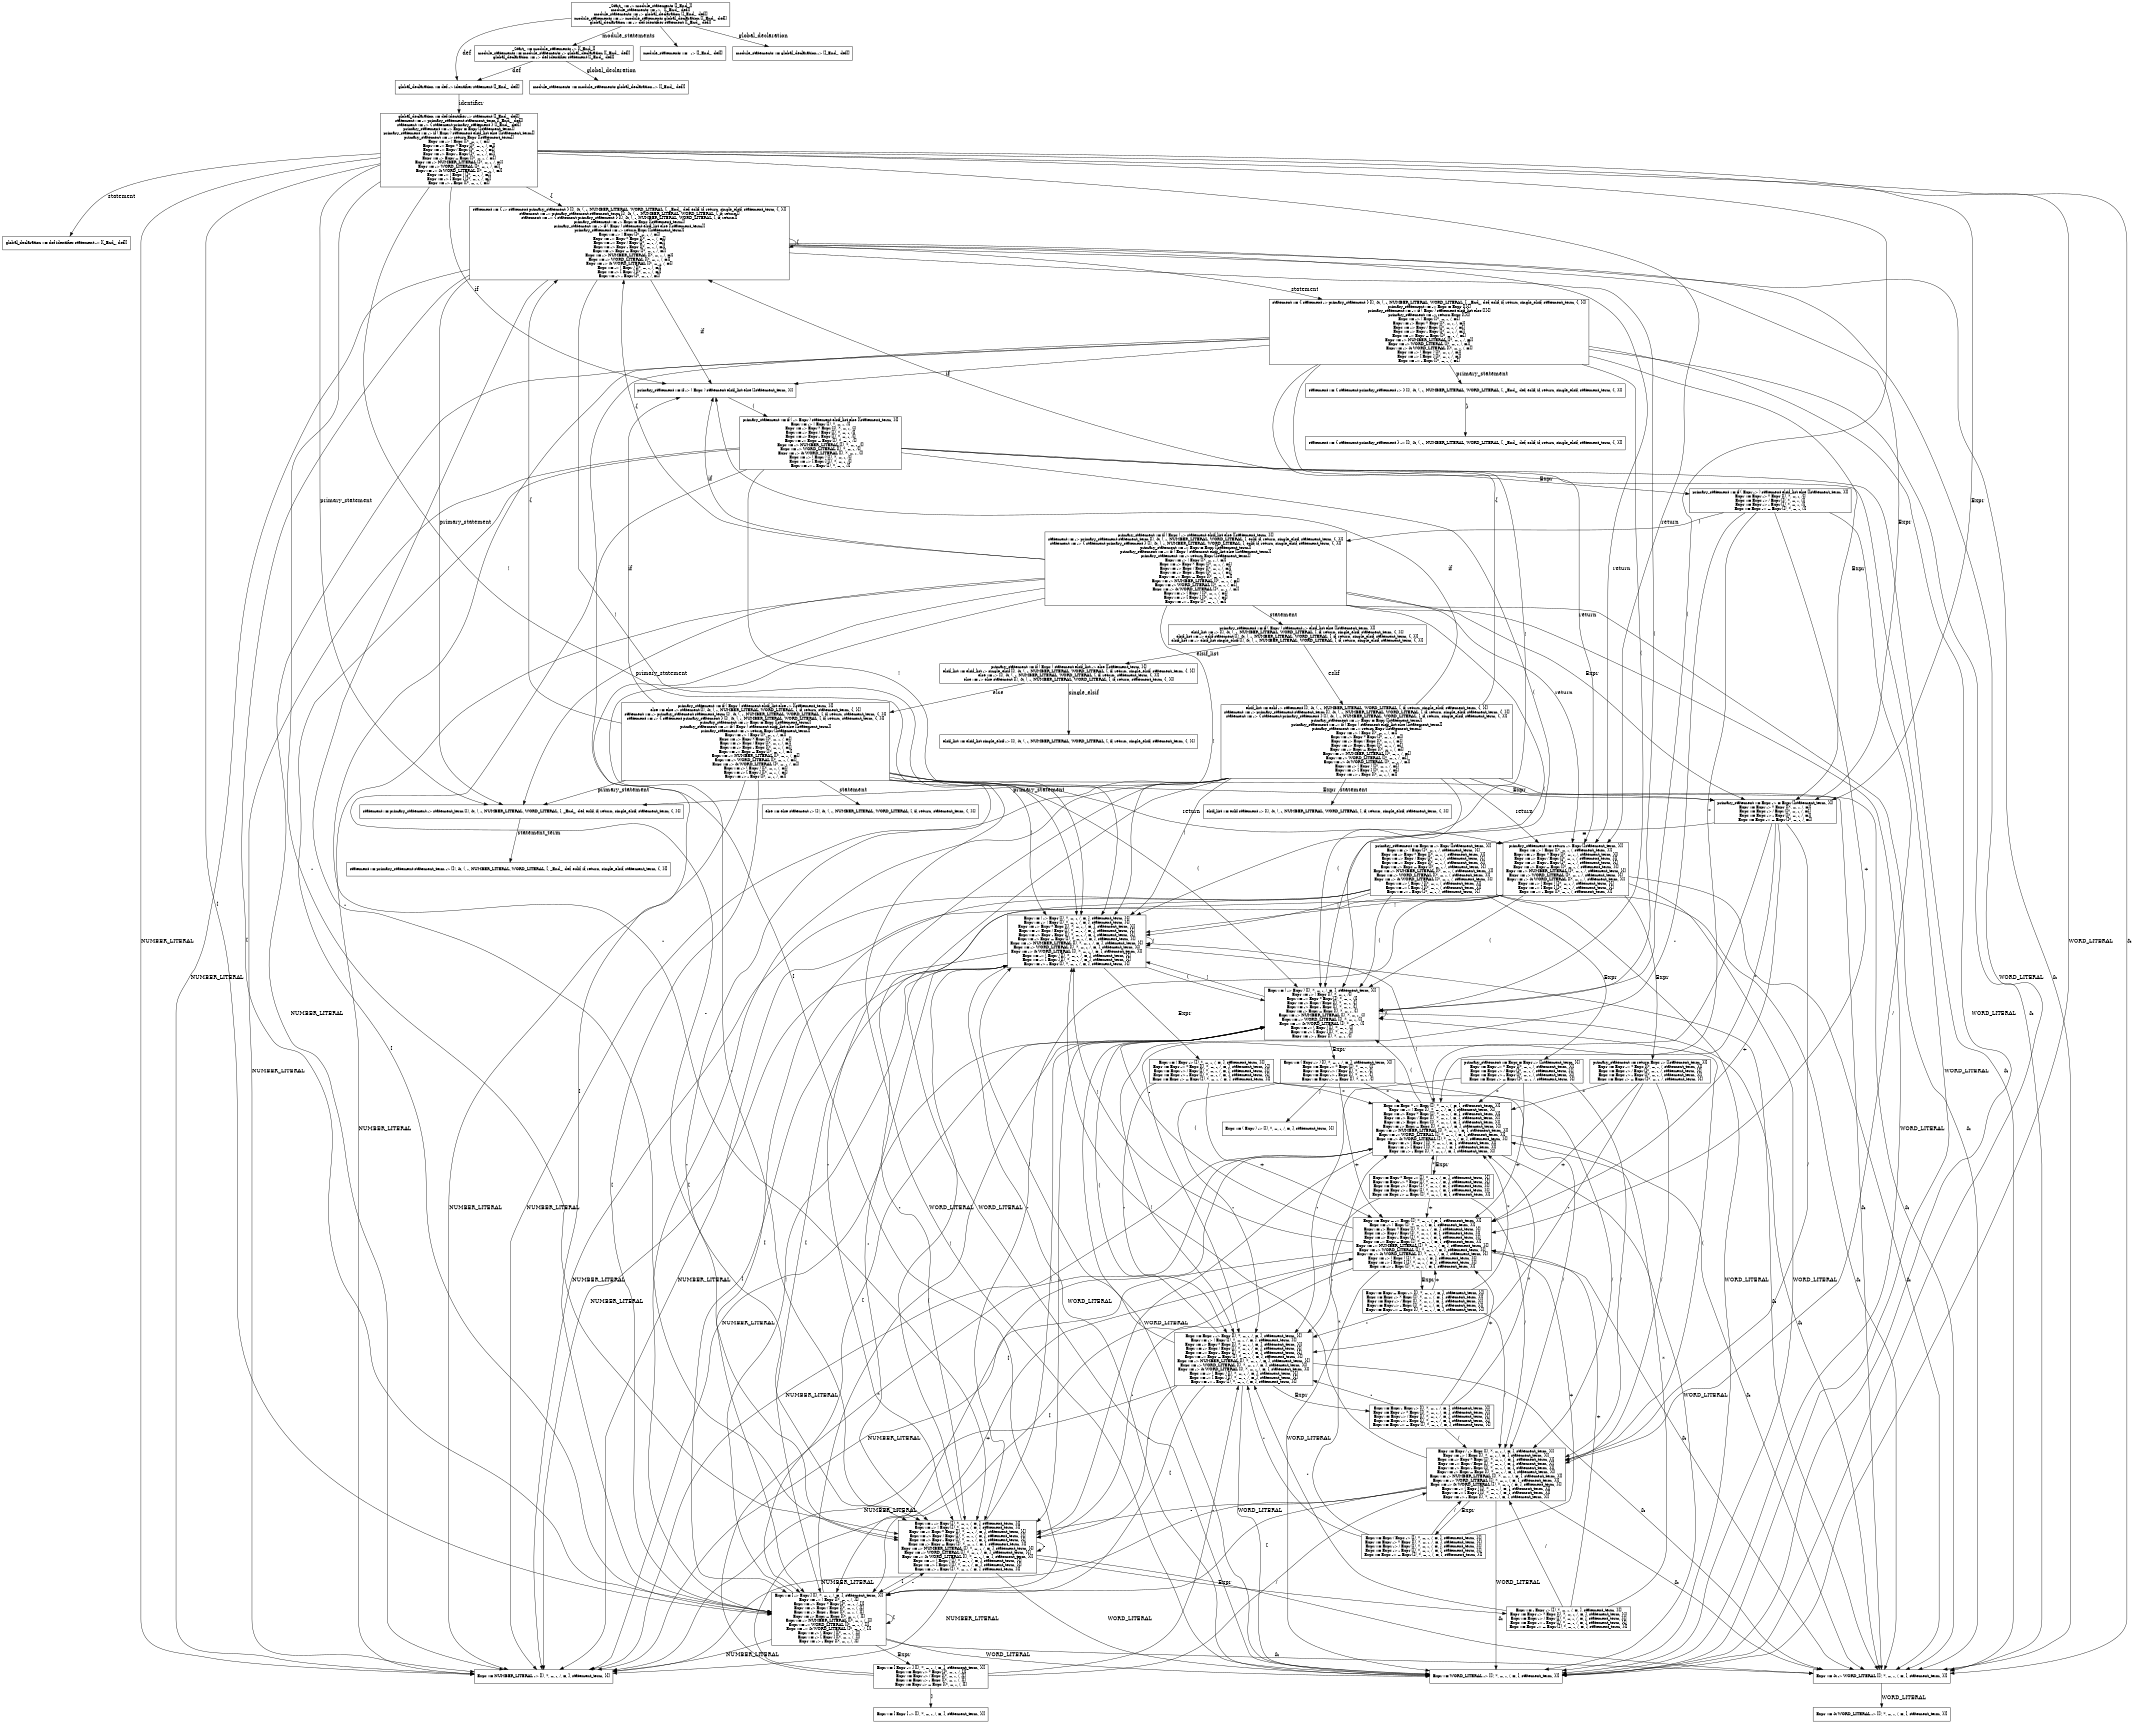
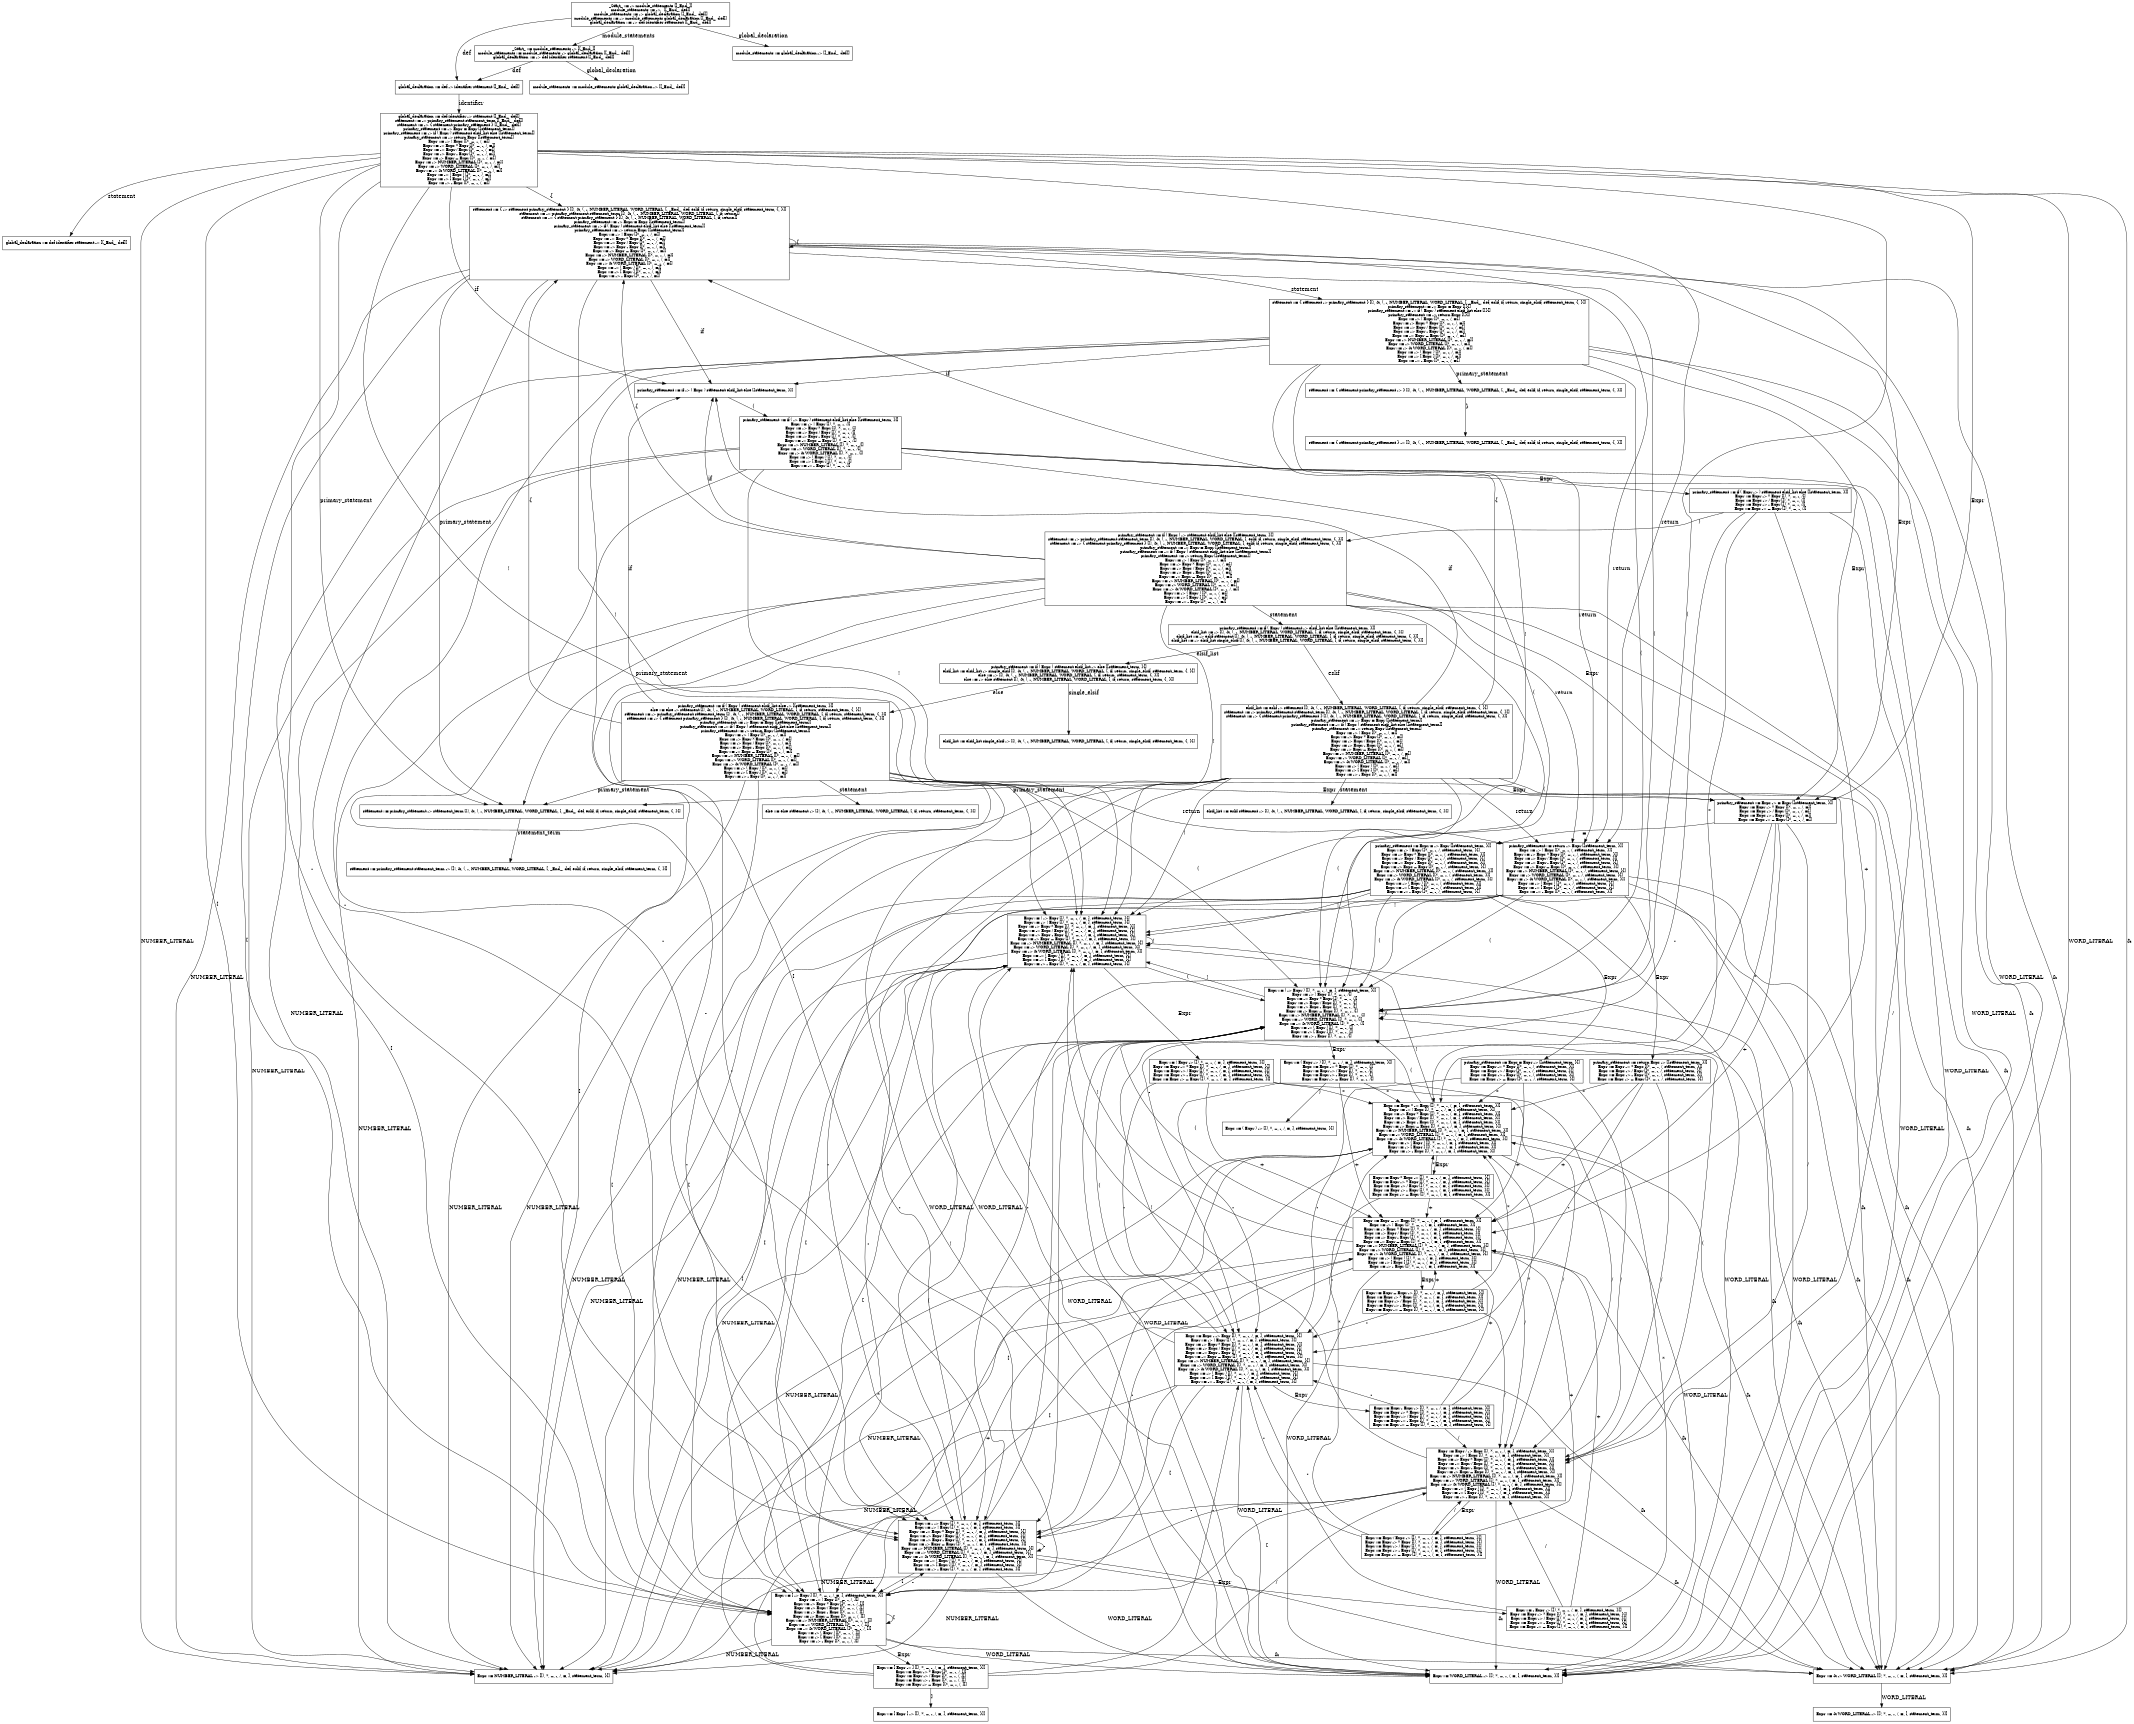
node "module_statements ::=   -> [[_End_, def]]": removed
